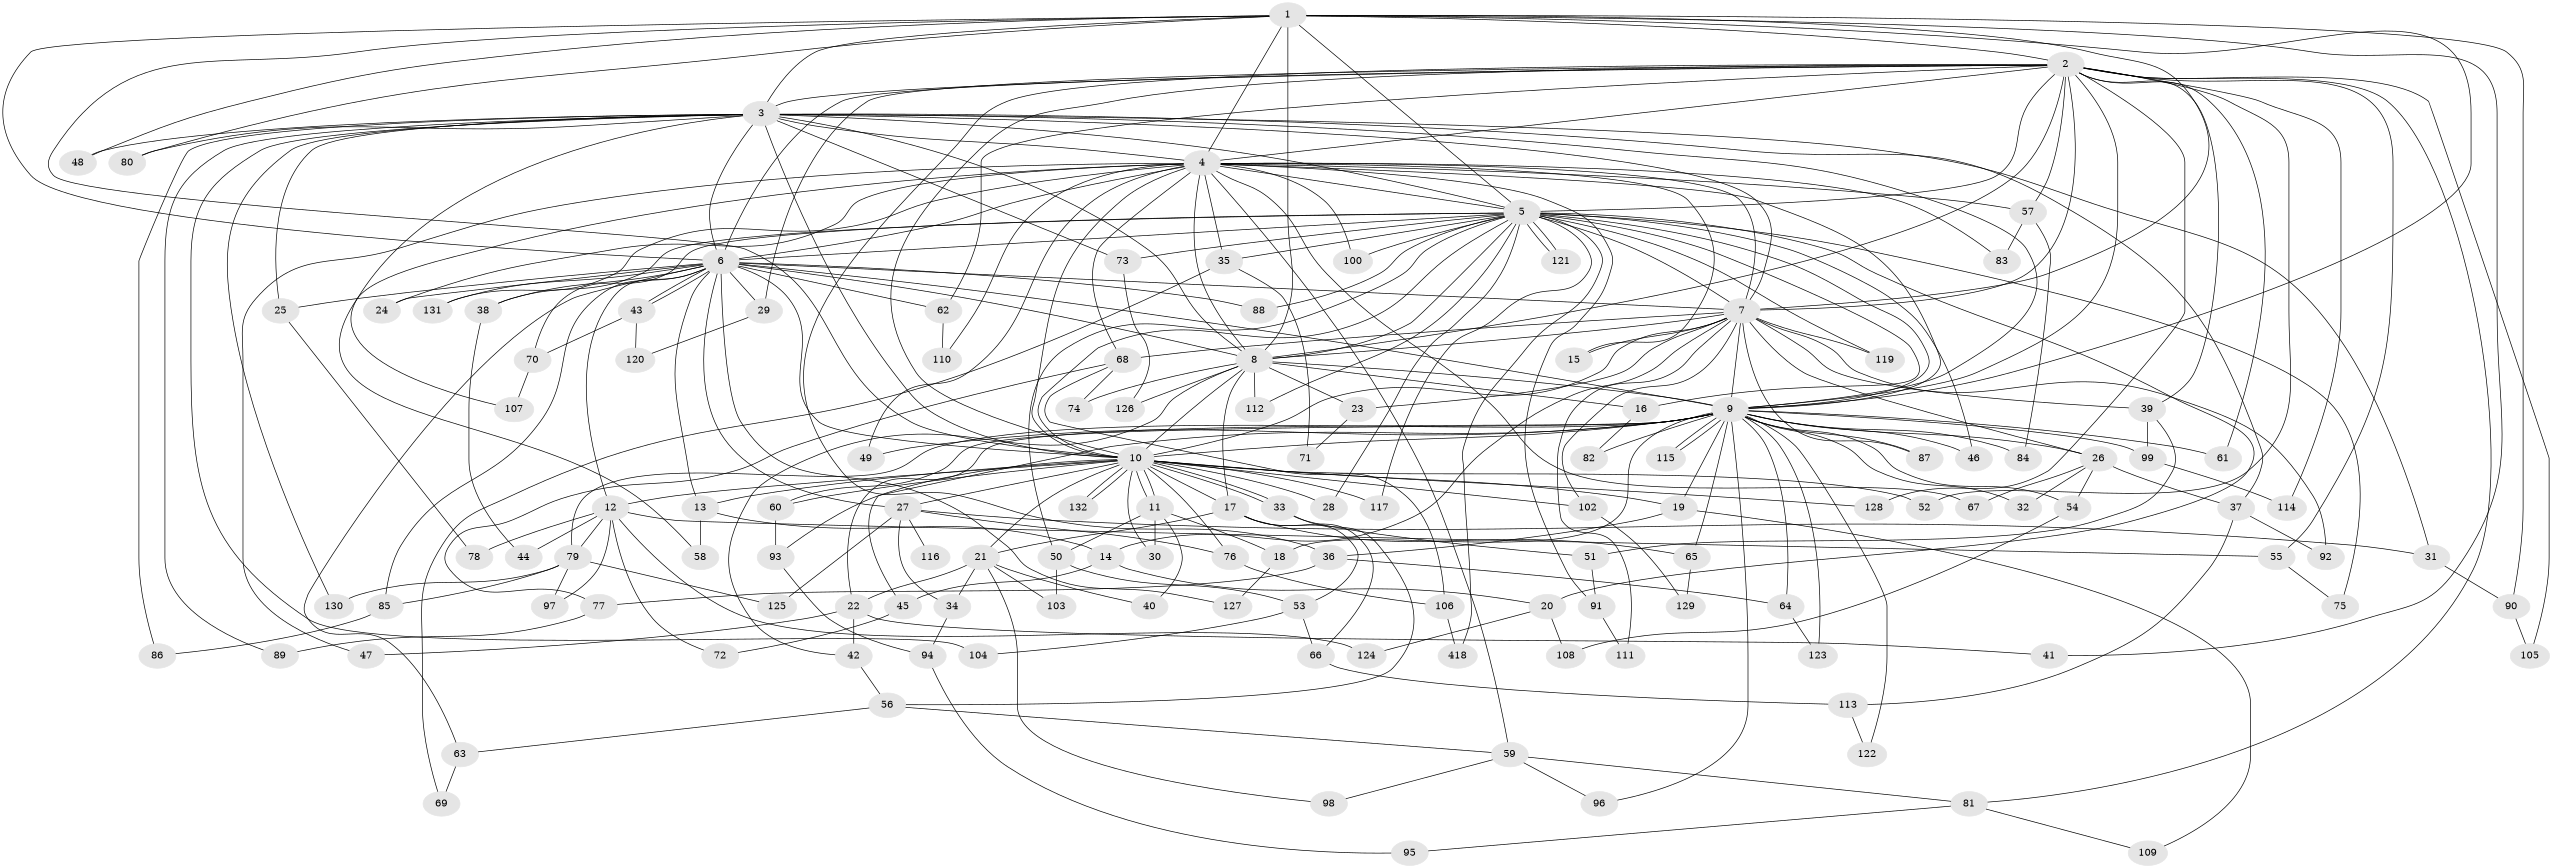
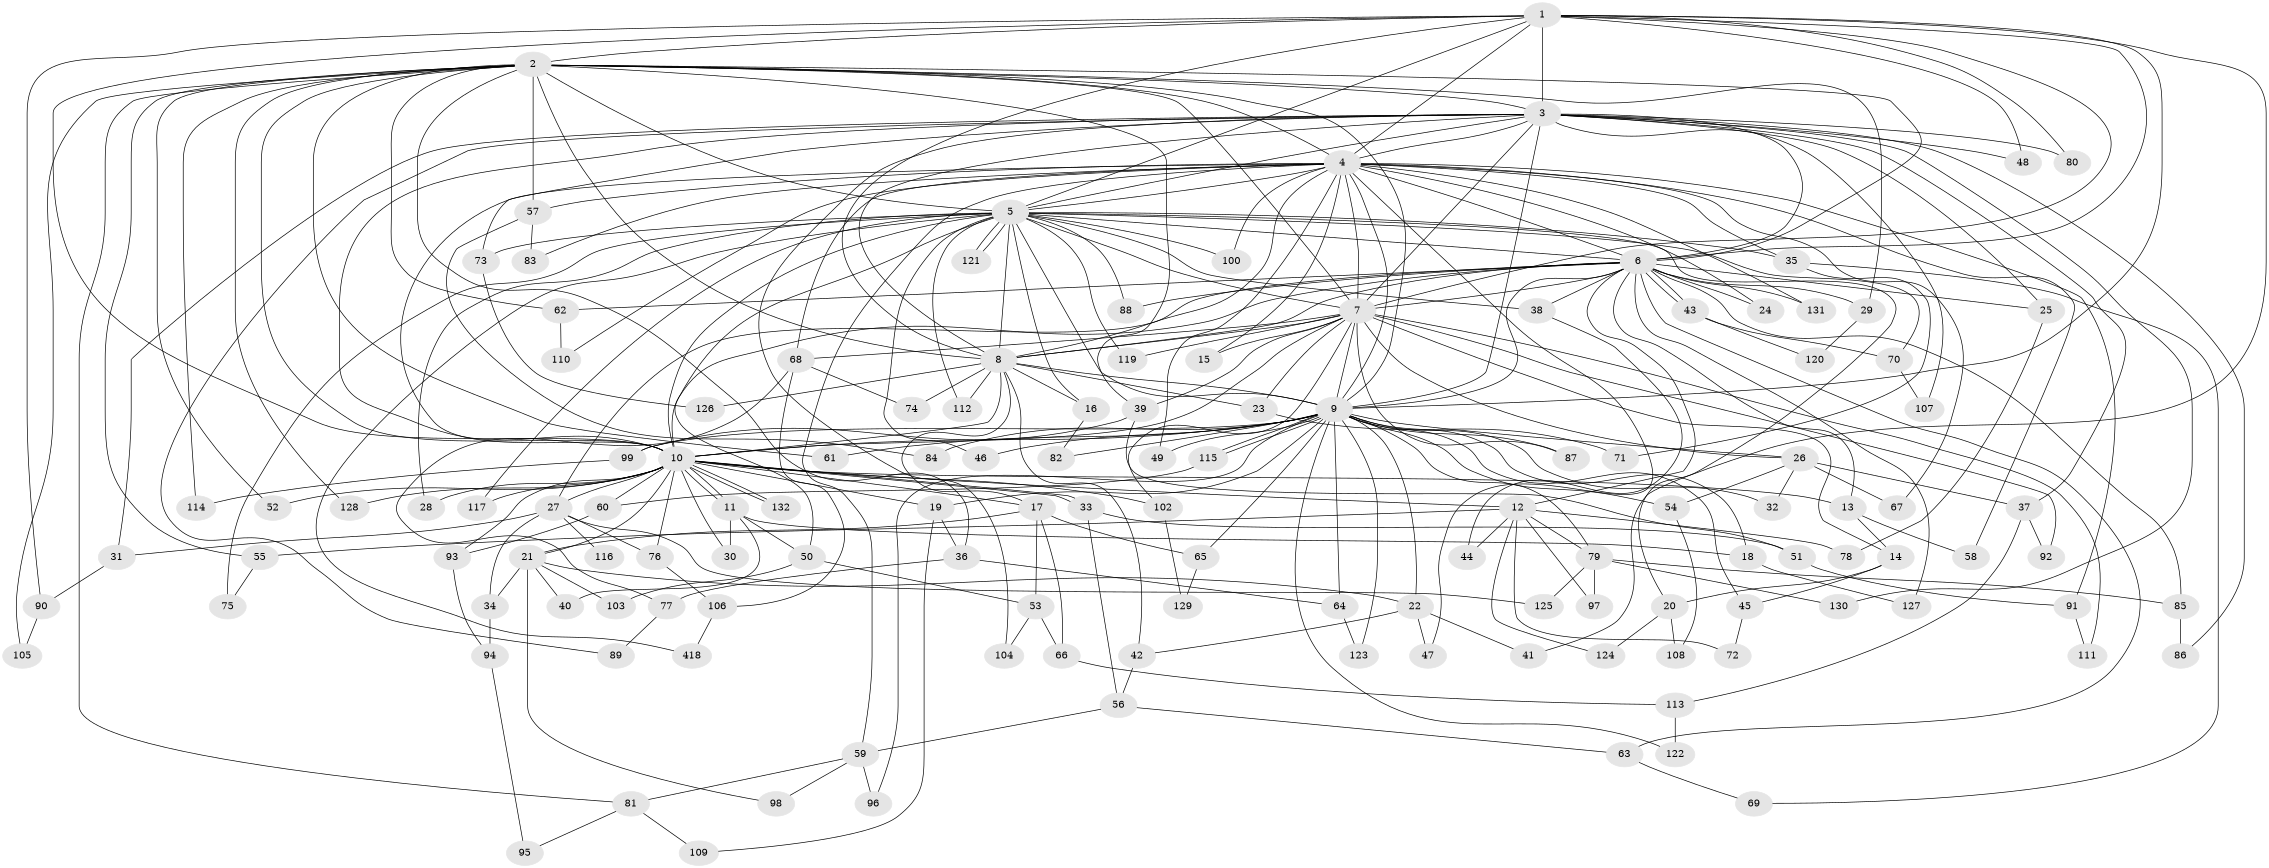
edge "9" -- "60": now "115" -- "60"
